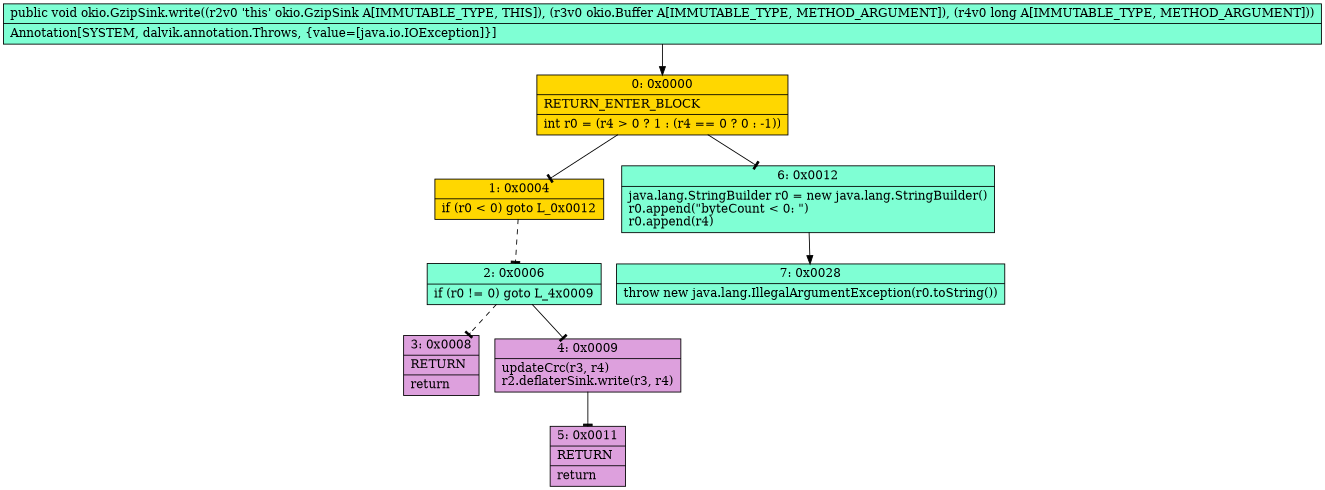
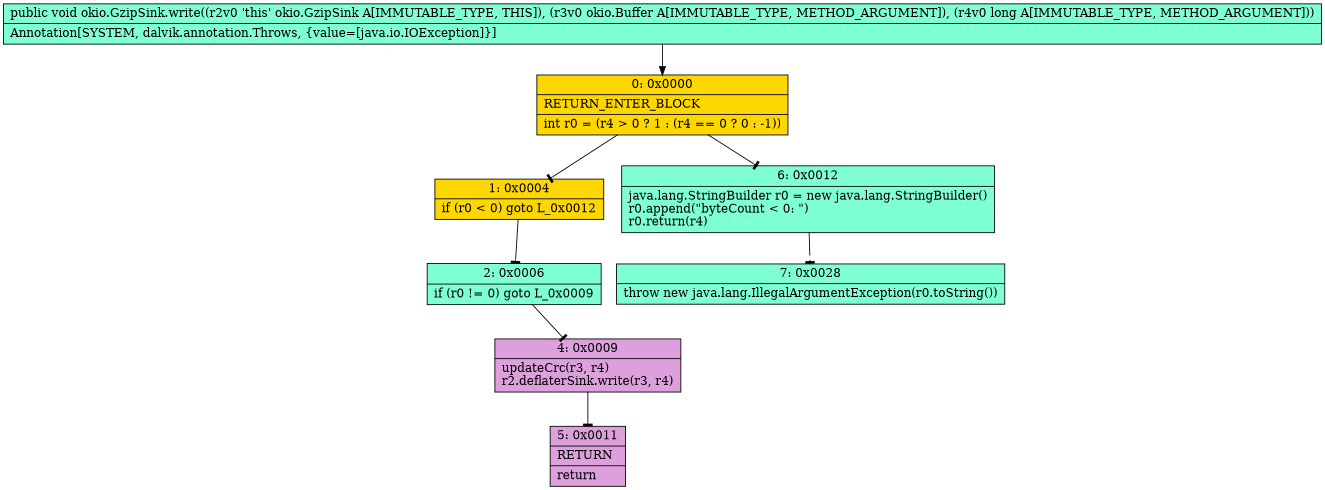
node "6: 0x0012": text "r0.append(r4)" -> "r0.return(r4)"
edge "1: 0x0004" -> "2: 0x0006": style dashed -> solid
edge "6: 0x0012" -> "7: 0x0028": arrowhead normal -> tee
node "2: 0x0006": text "if (r0 != 0) goto L_4x0009" -> "if (r0 != 0) goto L_0x0009"
node "3: 0x0008": removed
